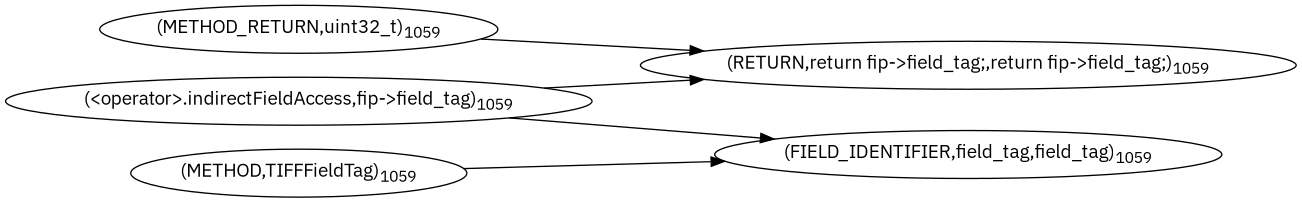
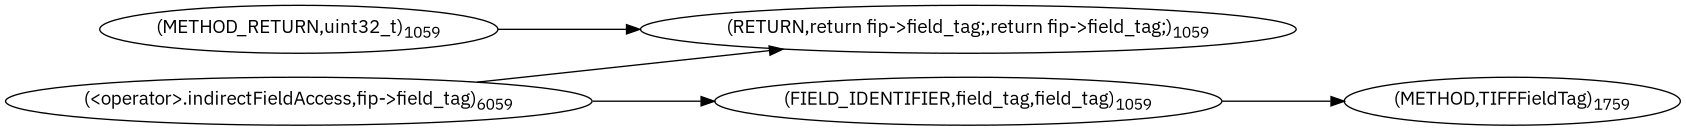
node "(<operator>.indirectFieldAccess,fip->field_tag)": text "1059" -> "6059"
edge "(METHOD,TIFFFieldTag)" -> "(FIELD_IDENTIFIER,field_tag,field_tag)": reversed
node "(METHOD,TIFFFieldTag)": text "1059" -> "1759"
